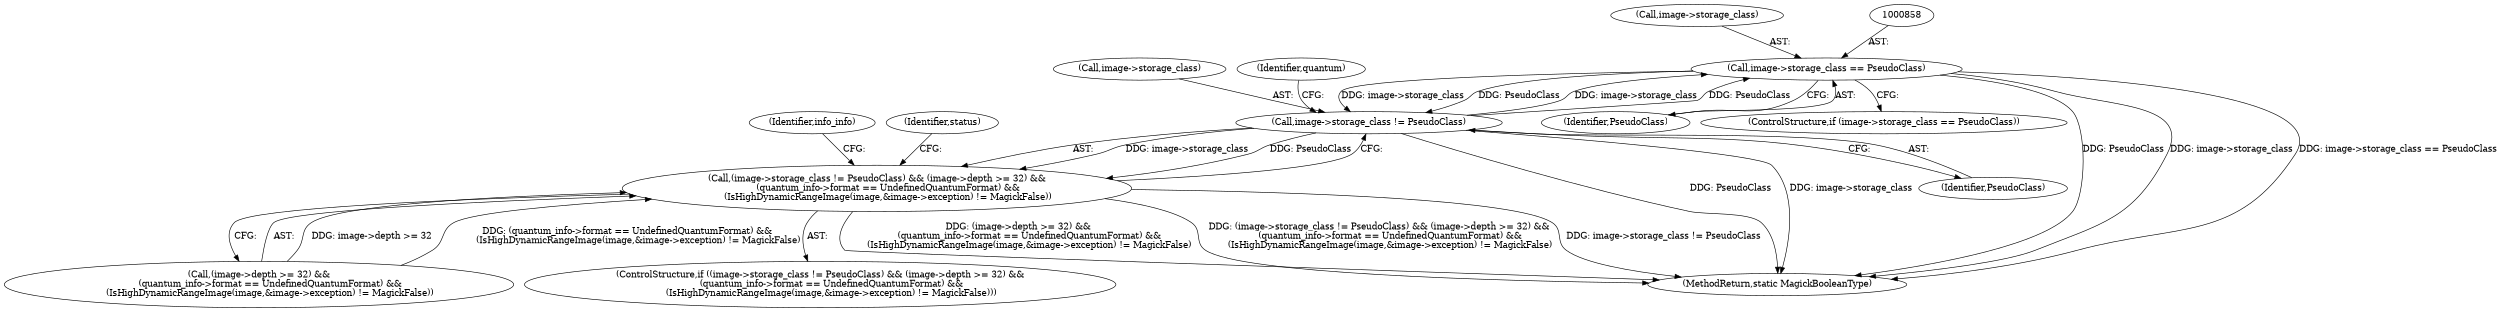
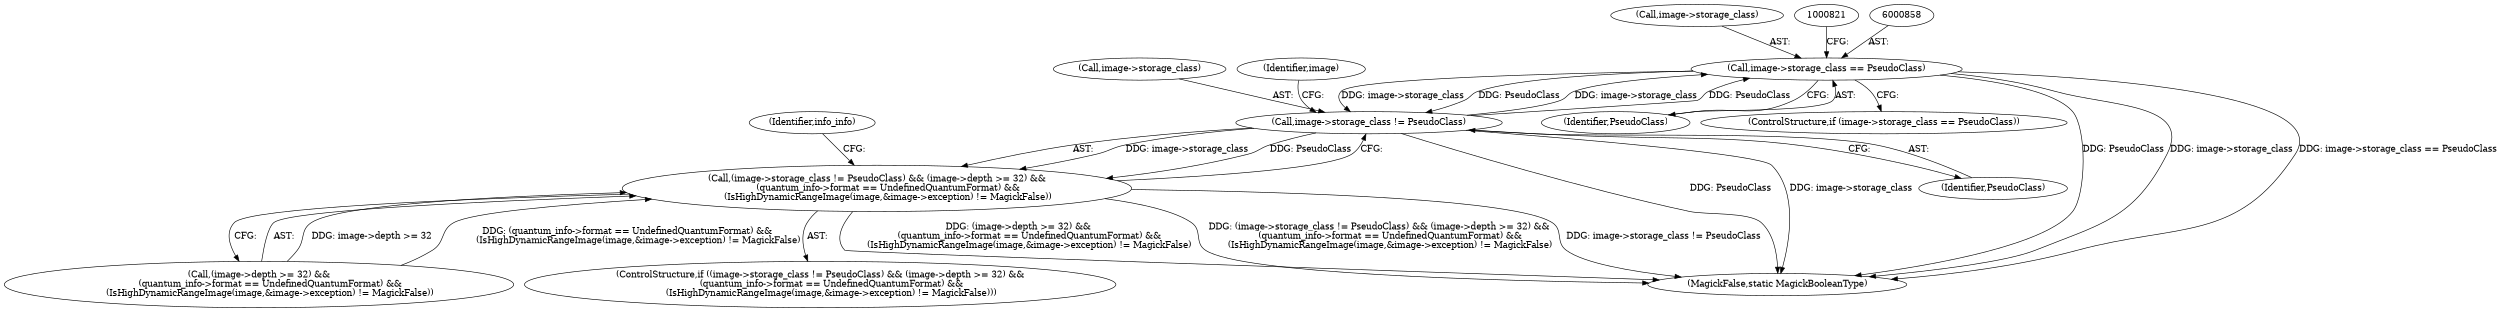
node "1000821": added
node "1000858": label "1000858" -> "6000858"
node "(Identifier,quantum)": label "(Identifier,quantum)" -> "(Identifier,image)"
node "(Identifier,status)": removed
node "(MethodReturn,static MagickBooleanType)": label "(MethodReturn,static MagickBooleanType)" -> "(MagickFalse,static MagickBooleanType)"
